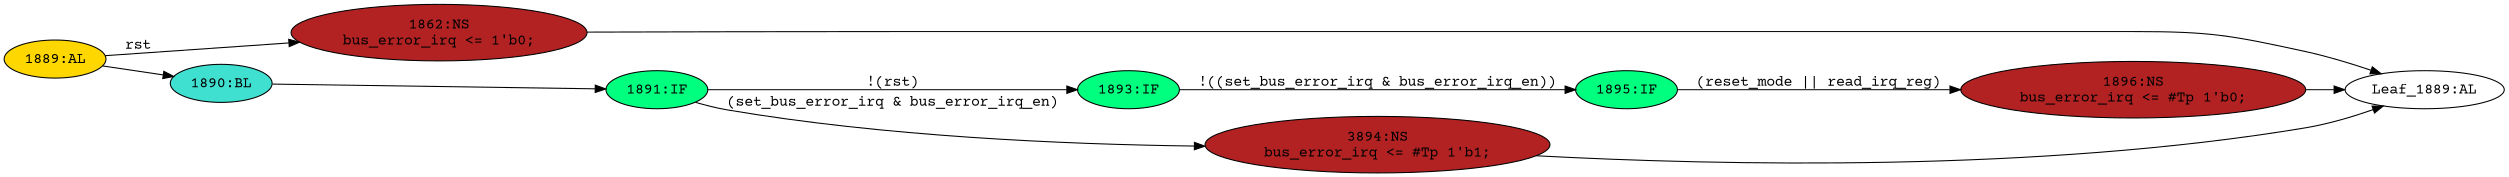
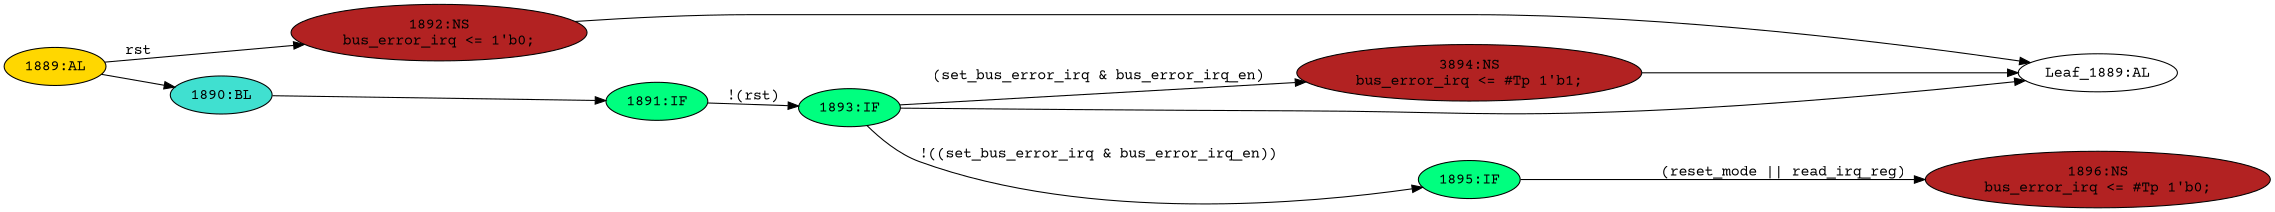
node "1862:NS bus_error_irq <= 1'b0;": label "1862:NS bus_error_irq <= 1'b0;" -> "1892:NS bus_error_irq <= 1'b0;"
edge "1896:NS bus_error_irq <= #Tp 1'b0;" -> "Leaf_1889:AL": now "1893:IF" -> "Leaf_1889:AL"
edge "1891:IF" -> "3894:NS bus_error_irq <= #Tp 1'b1;": now "1893:IF" -> "3894:NS bus_error_irq <= #Tp 1'b1;"
